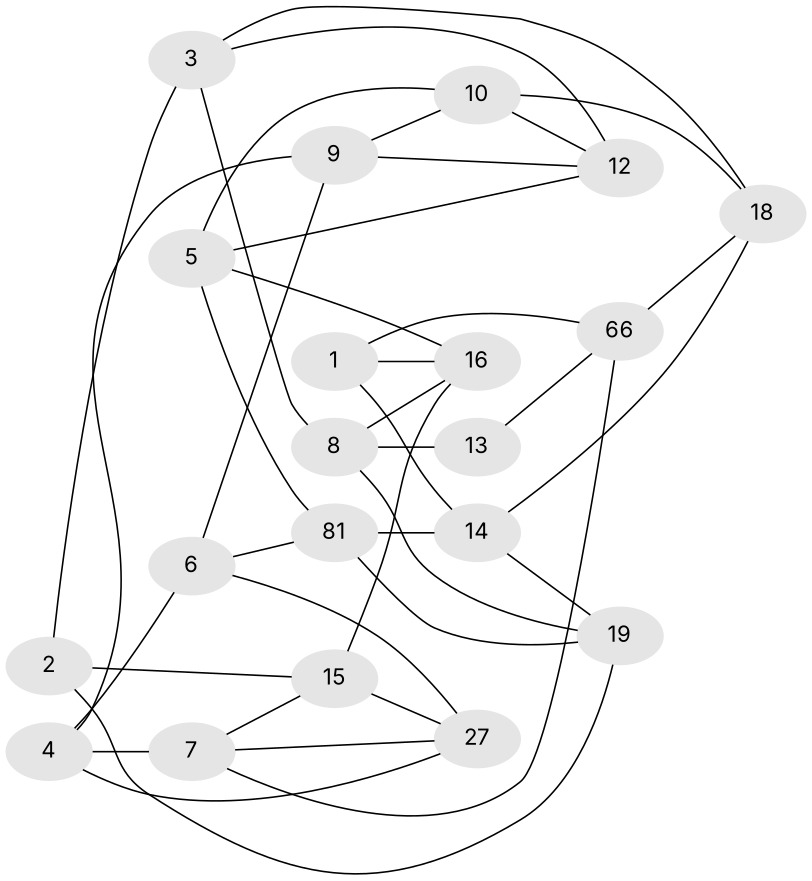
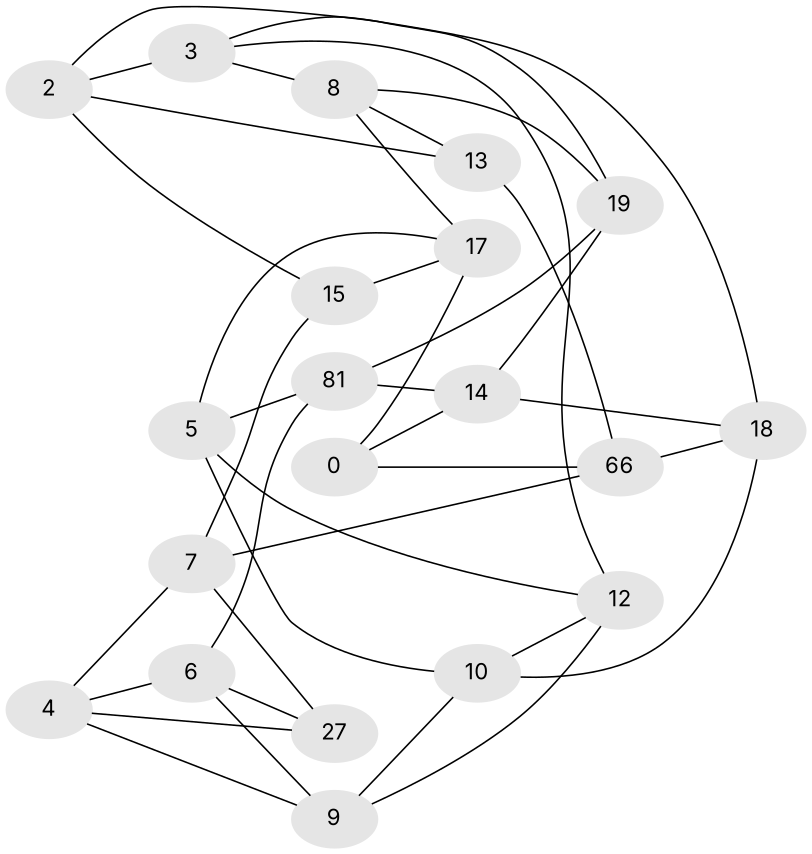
edge "2" -- "13": added
node "1": label "1" -> "0"
node "16": label "16" -> "17"
edge "15" -- "27": removed
